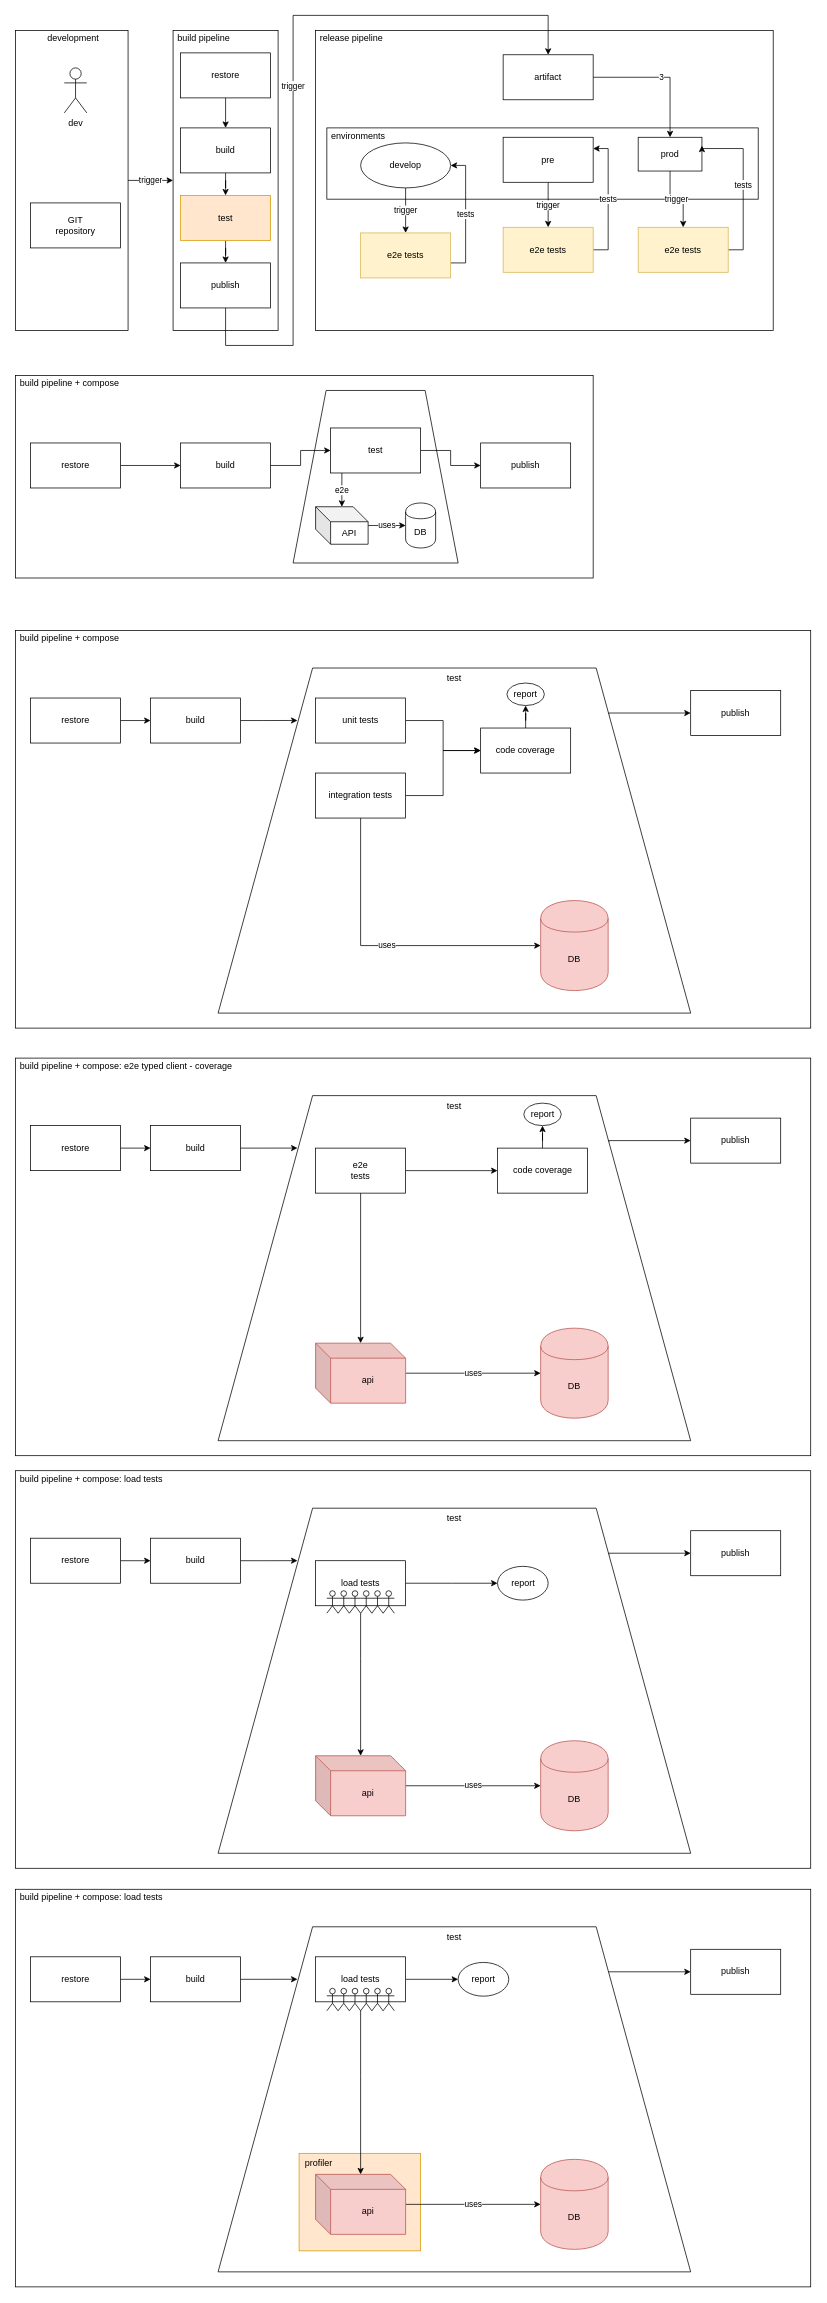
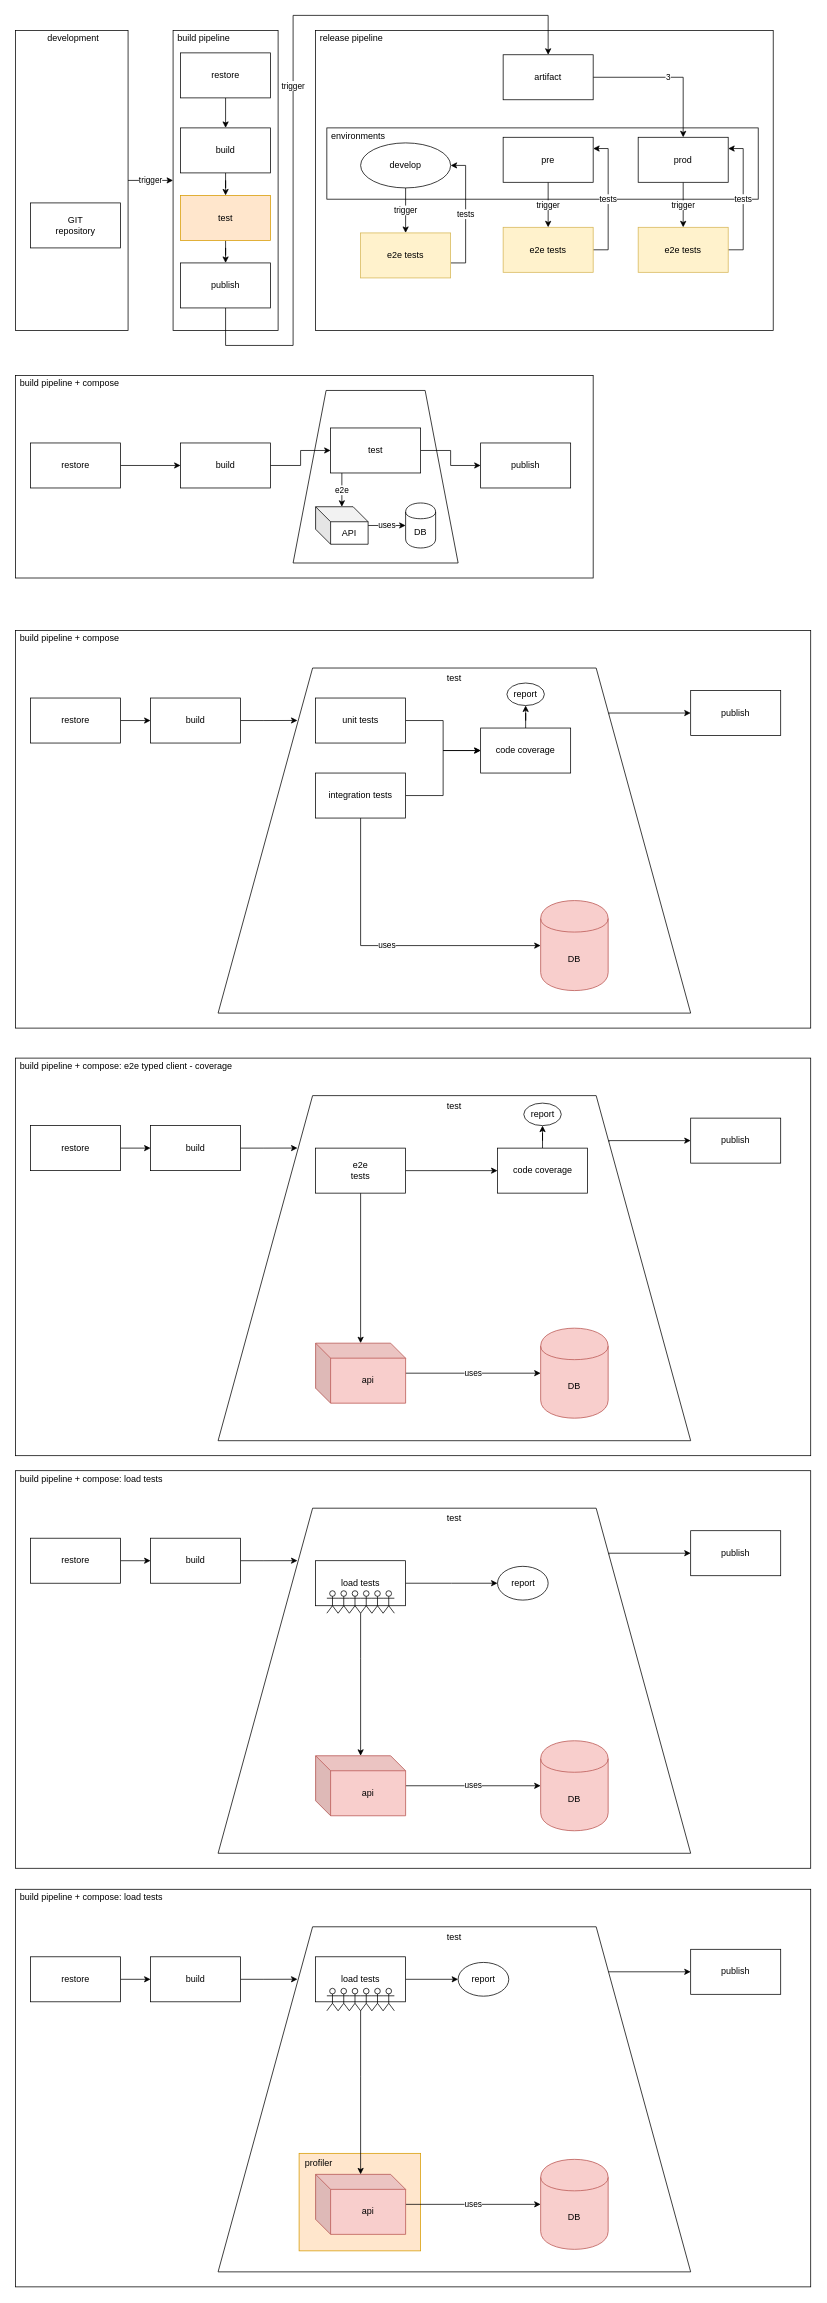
node "dev": removed
node "prod": size 64x34 -> 90x45
